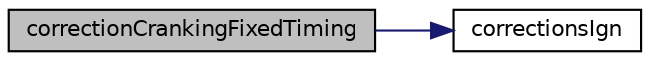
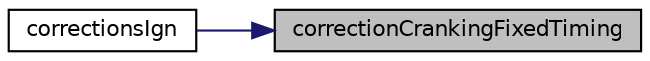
edge "correctionCrankingFixedTiming" -> "correctionsIgn": reversed
